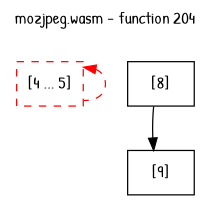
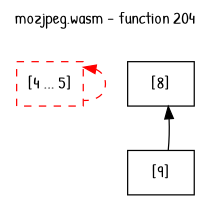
edge "[8]" -> "[9]": reversed
